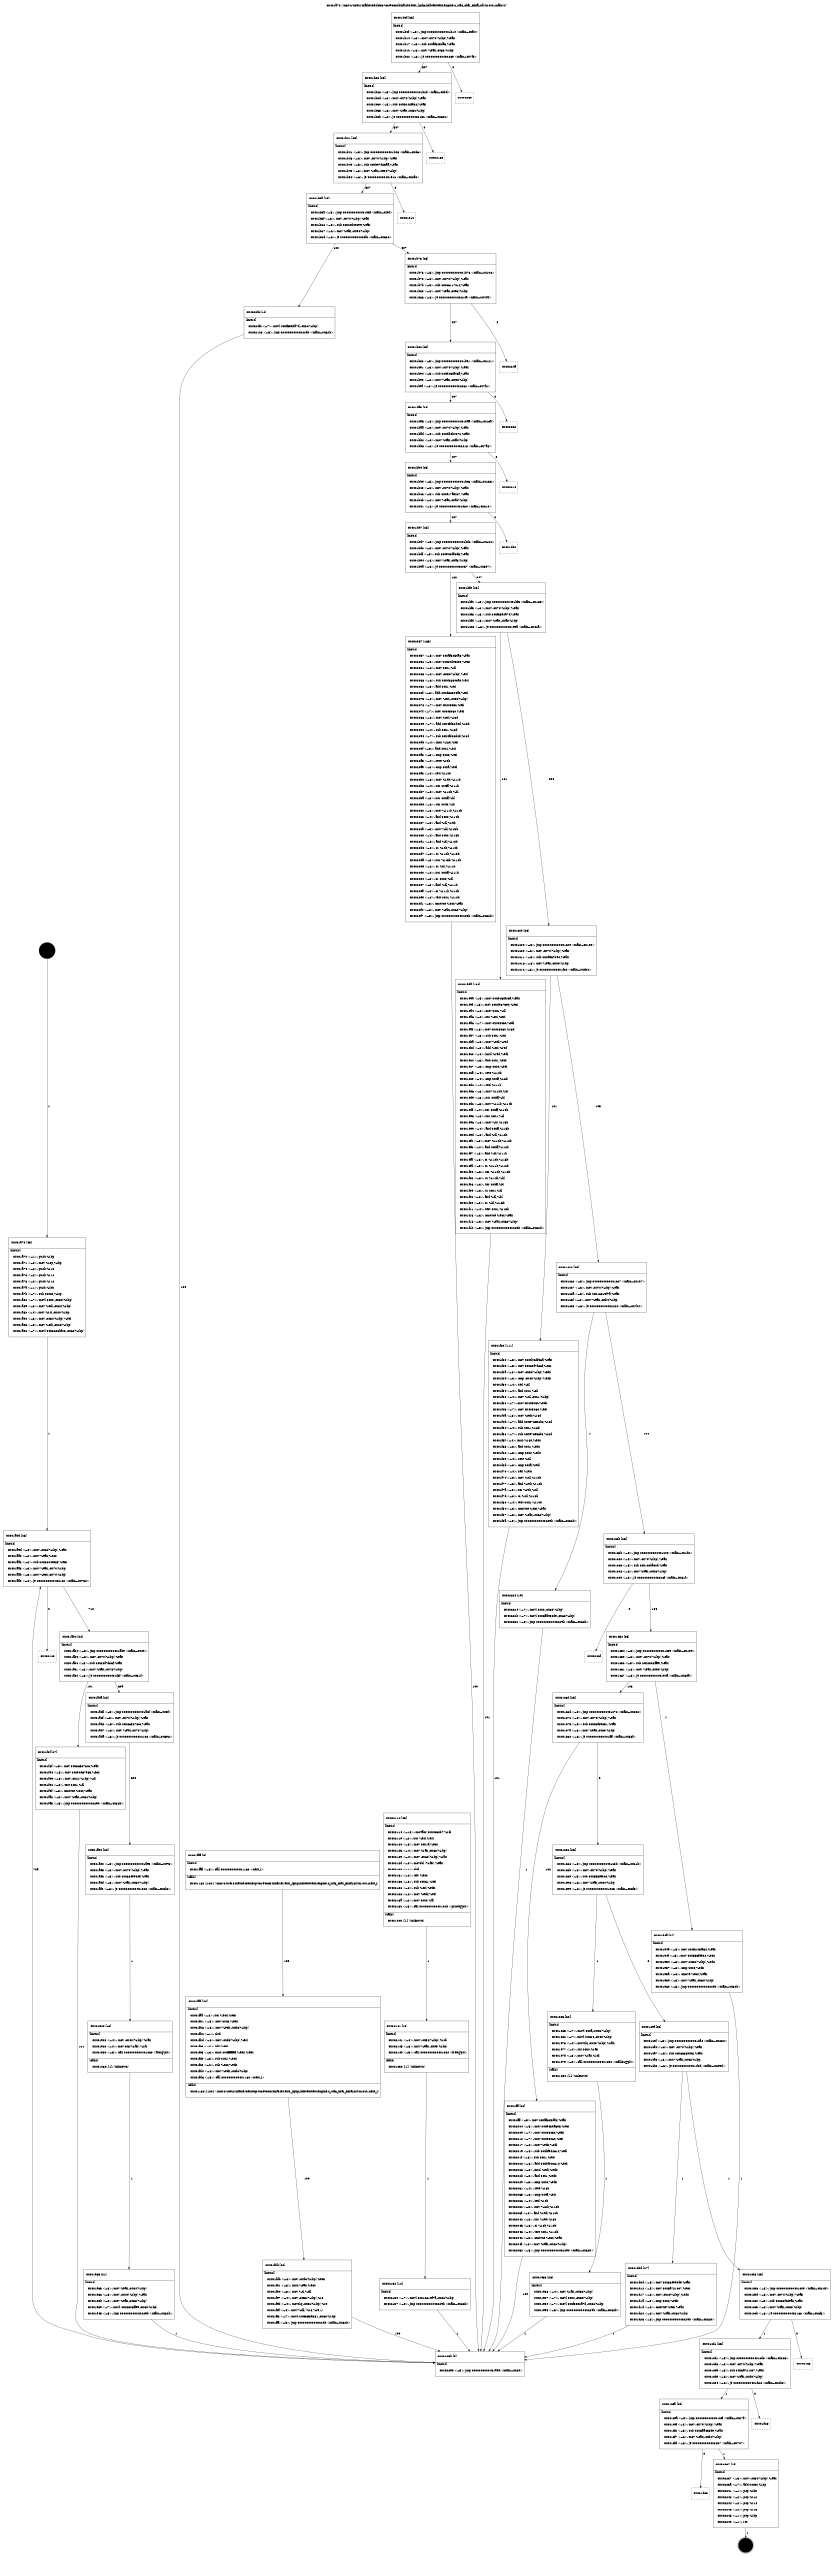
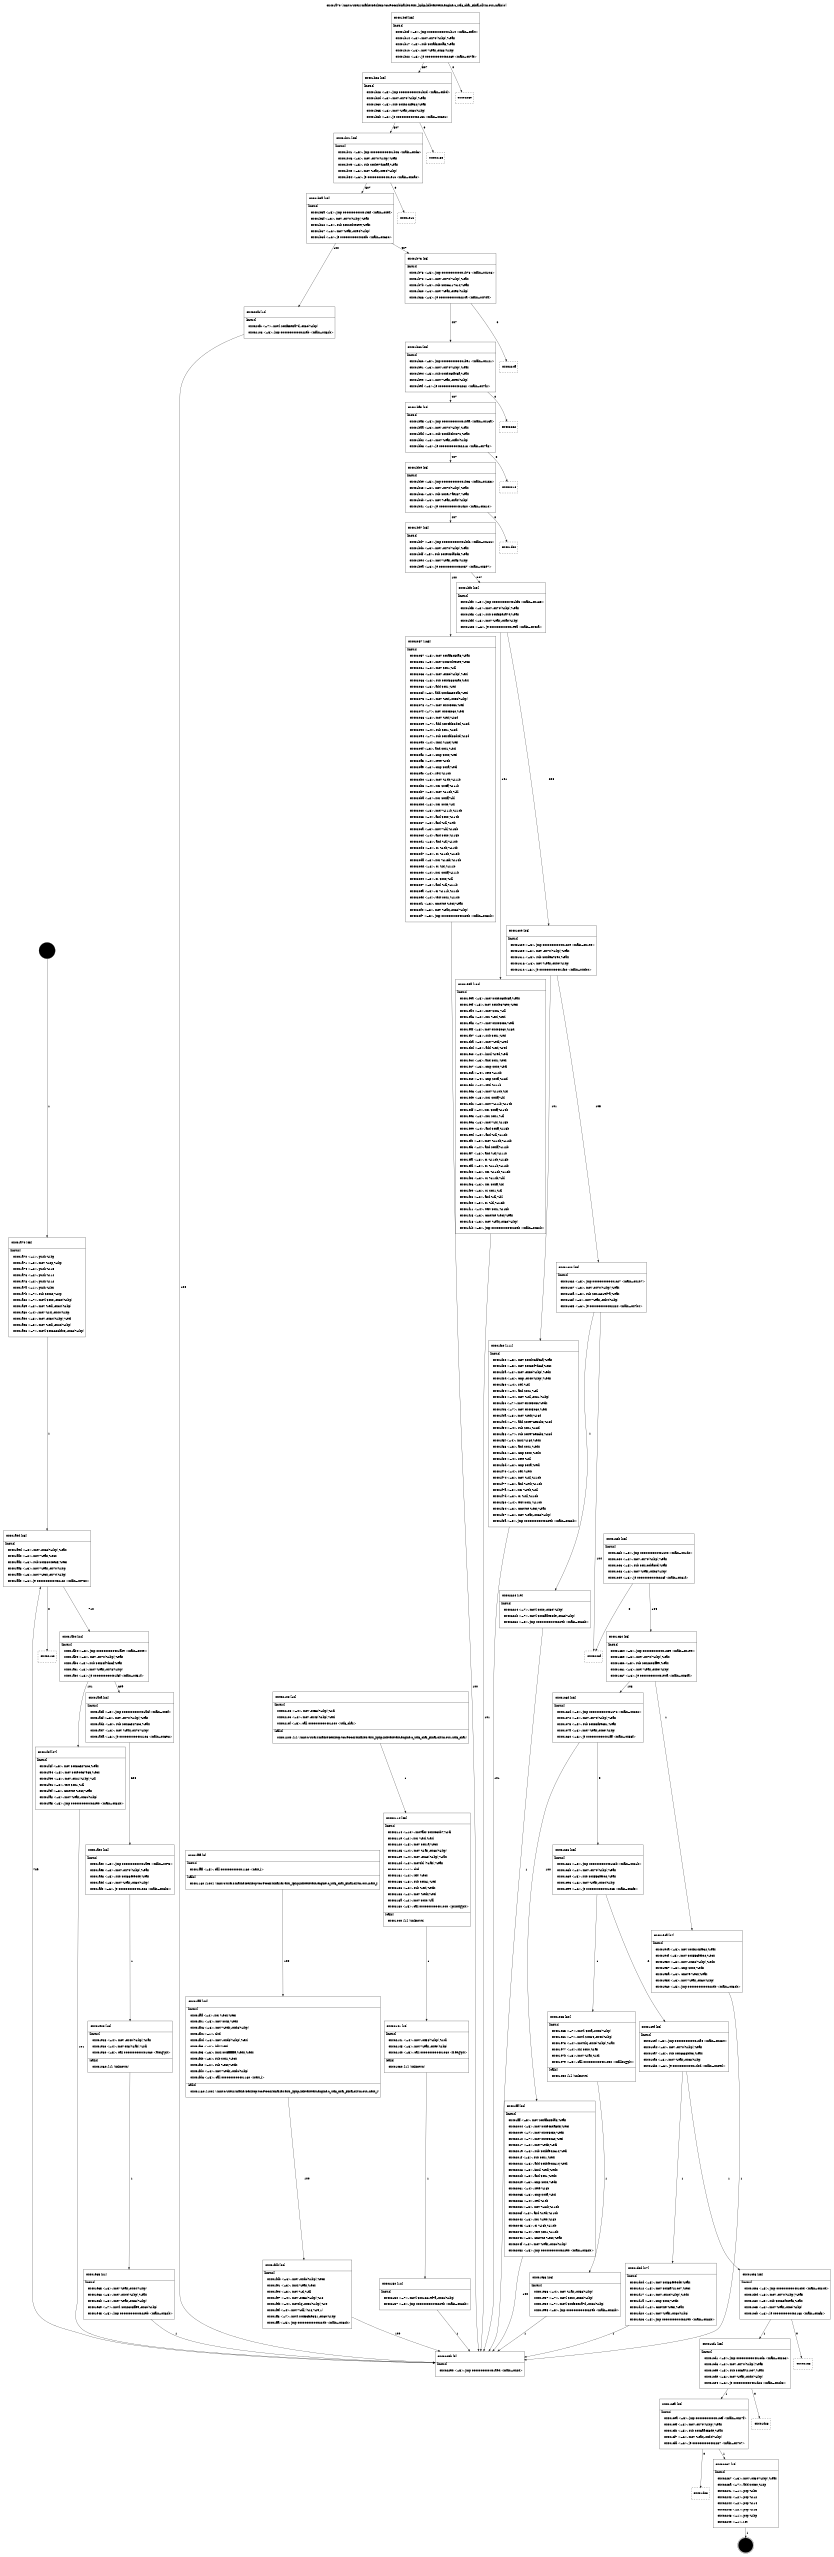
edge "0x401c22 [25]" -> "0x401c3b [25]": now "0x401c22 [25]" -> "0x40228f"
node "0x402108 [12]": added
